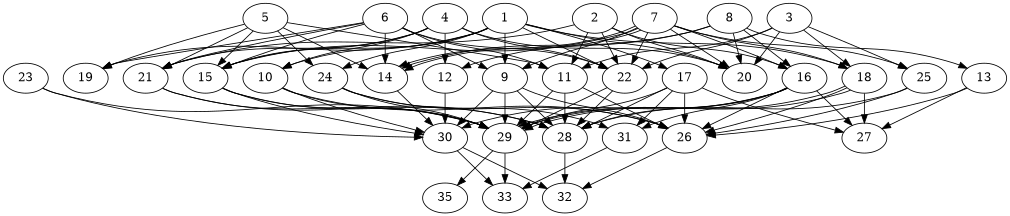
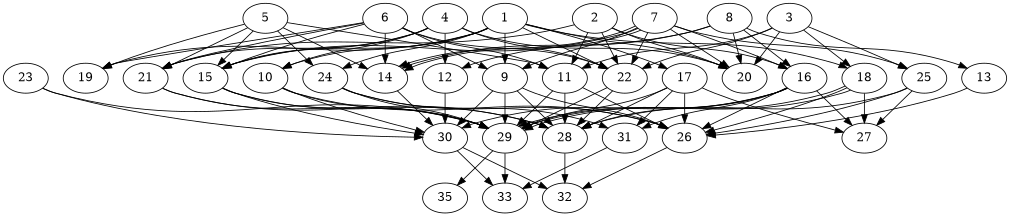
edge "7" -> "18": removed
edge "13" -> "27": now "25" -> "27"
